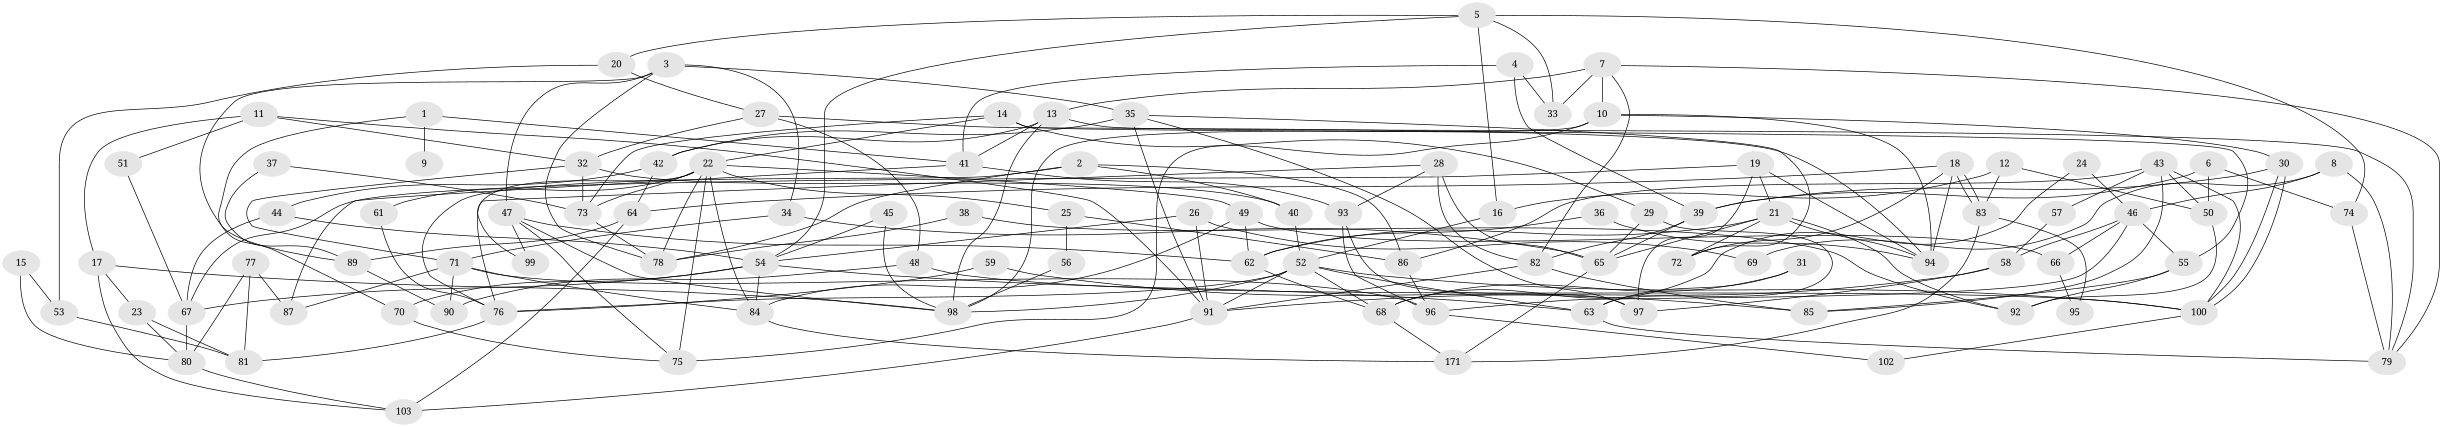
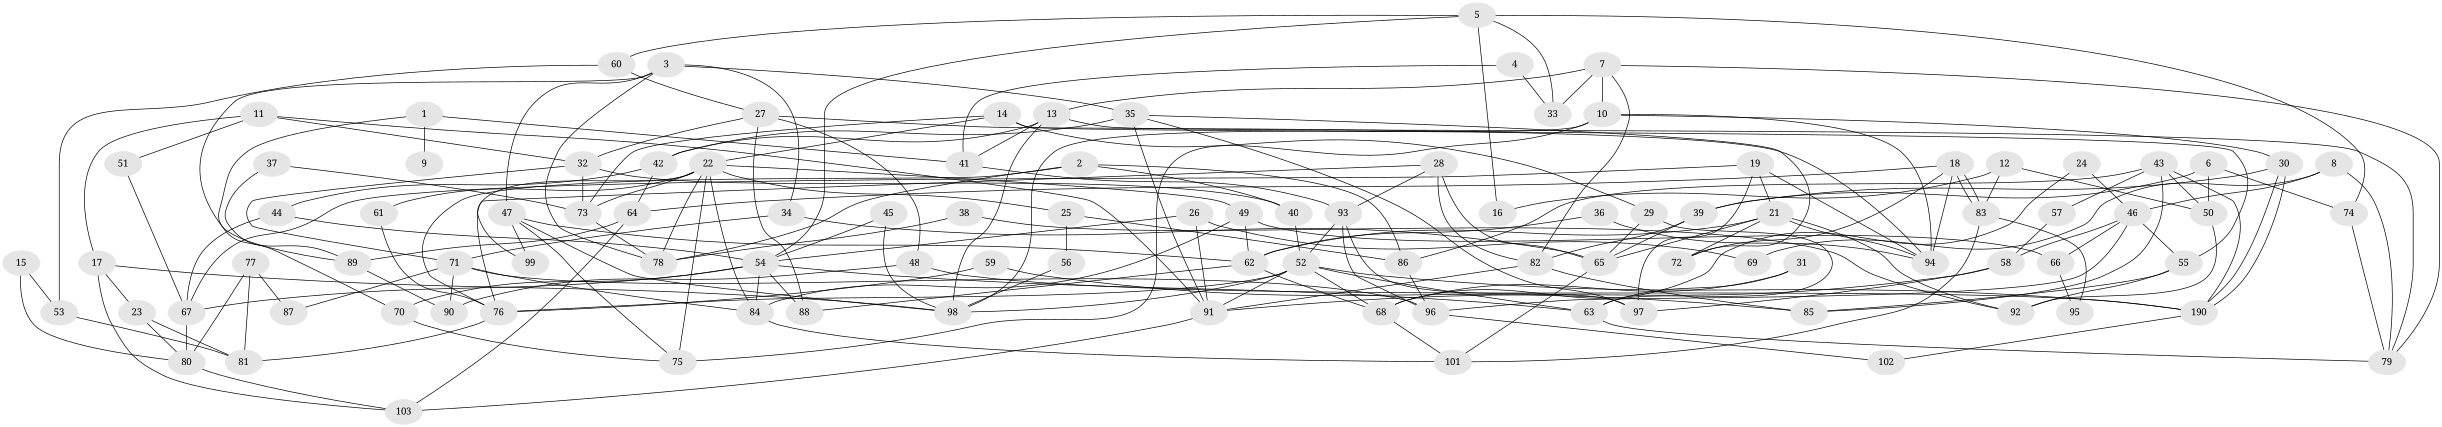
node "20": label "20" -> "60"
edge "4" -- "39": removed
edge "41" -- "87": removed
edge "16" -- "52": now "93" -- "52"
node "88": added
node "100": label "100" -> "190"
node "171": label "171" -> "101"
